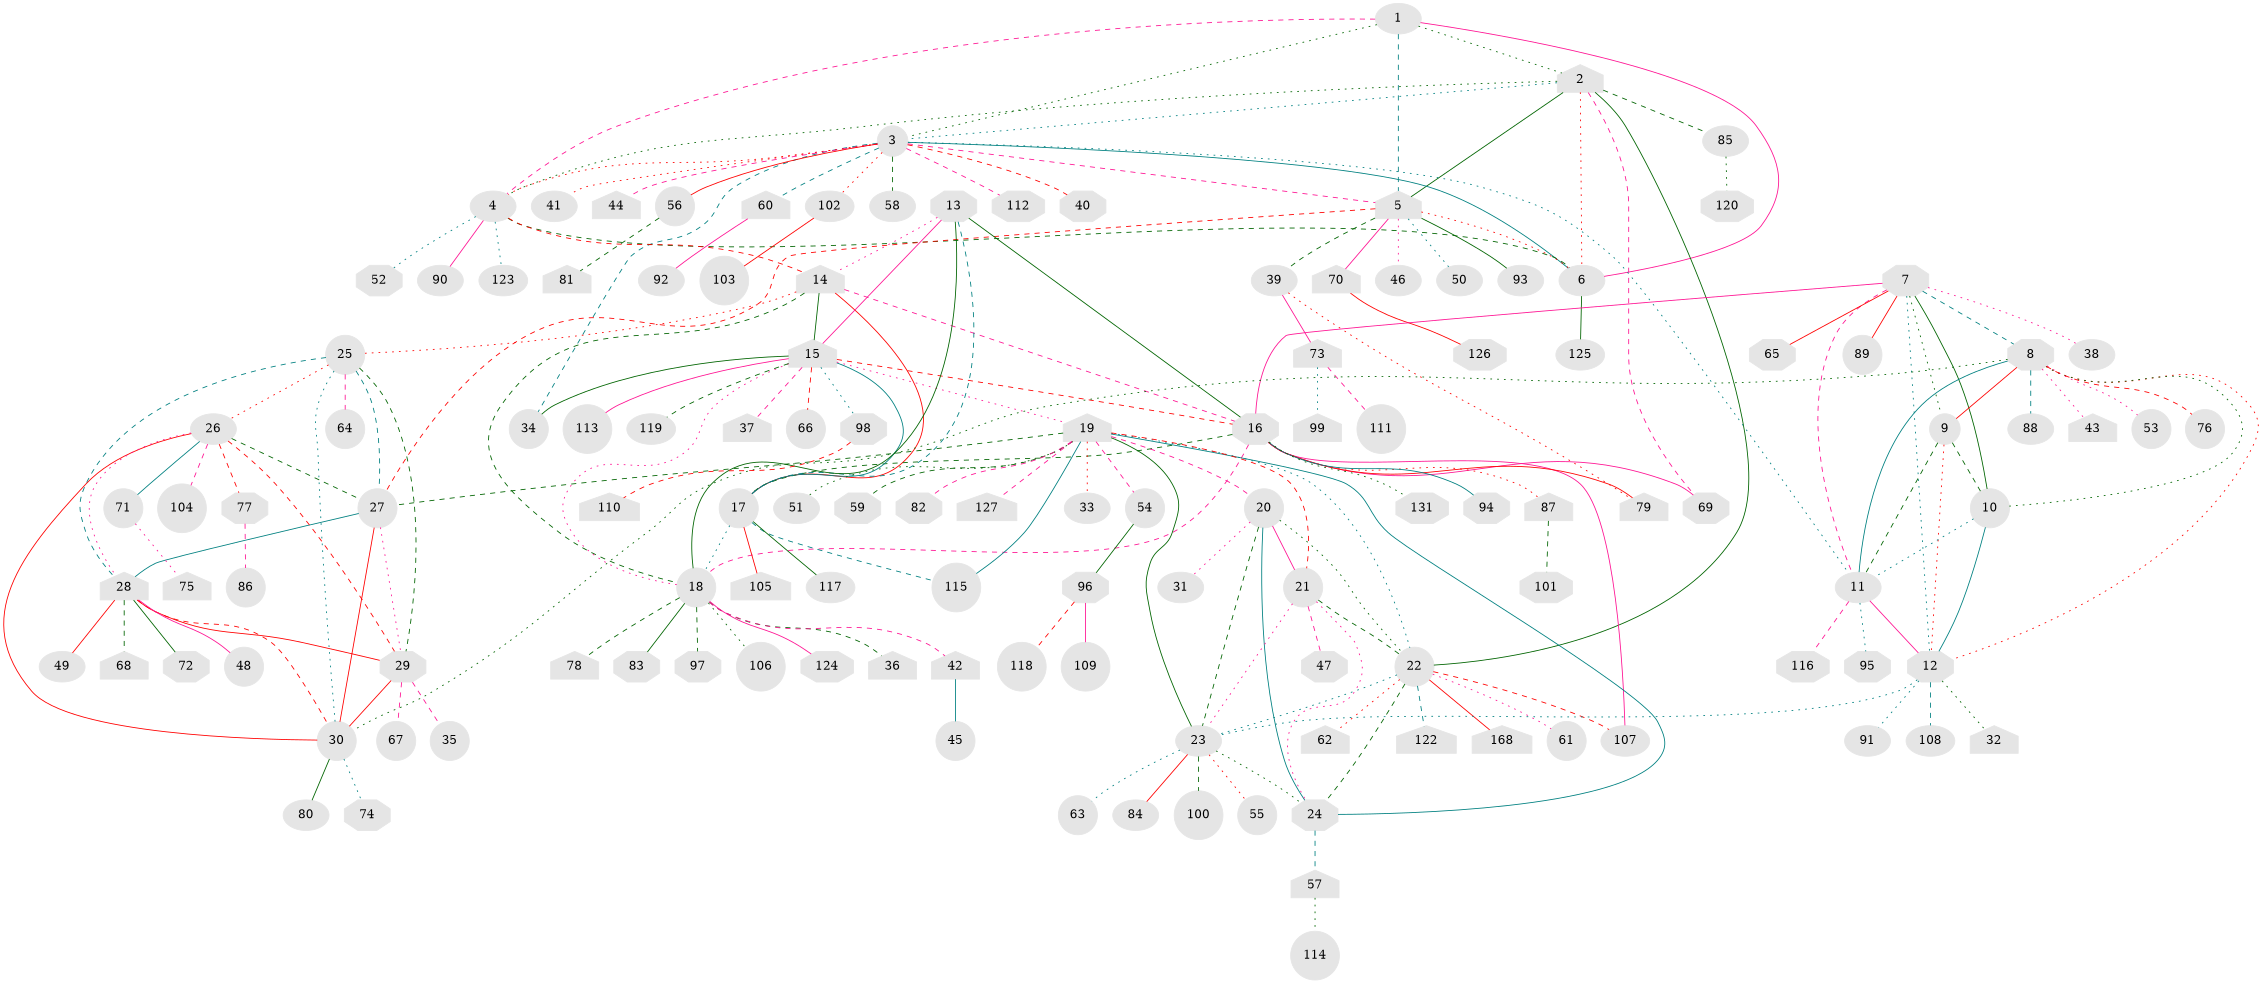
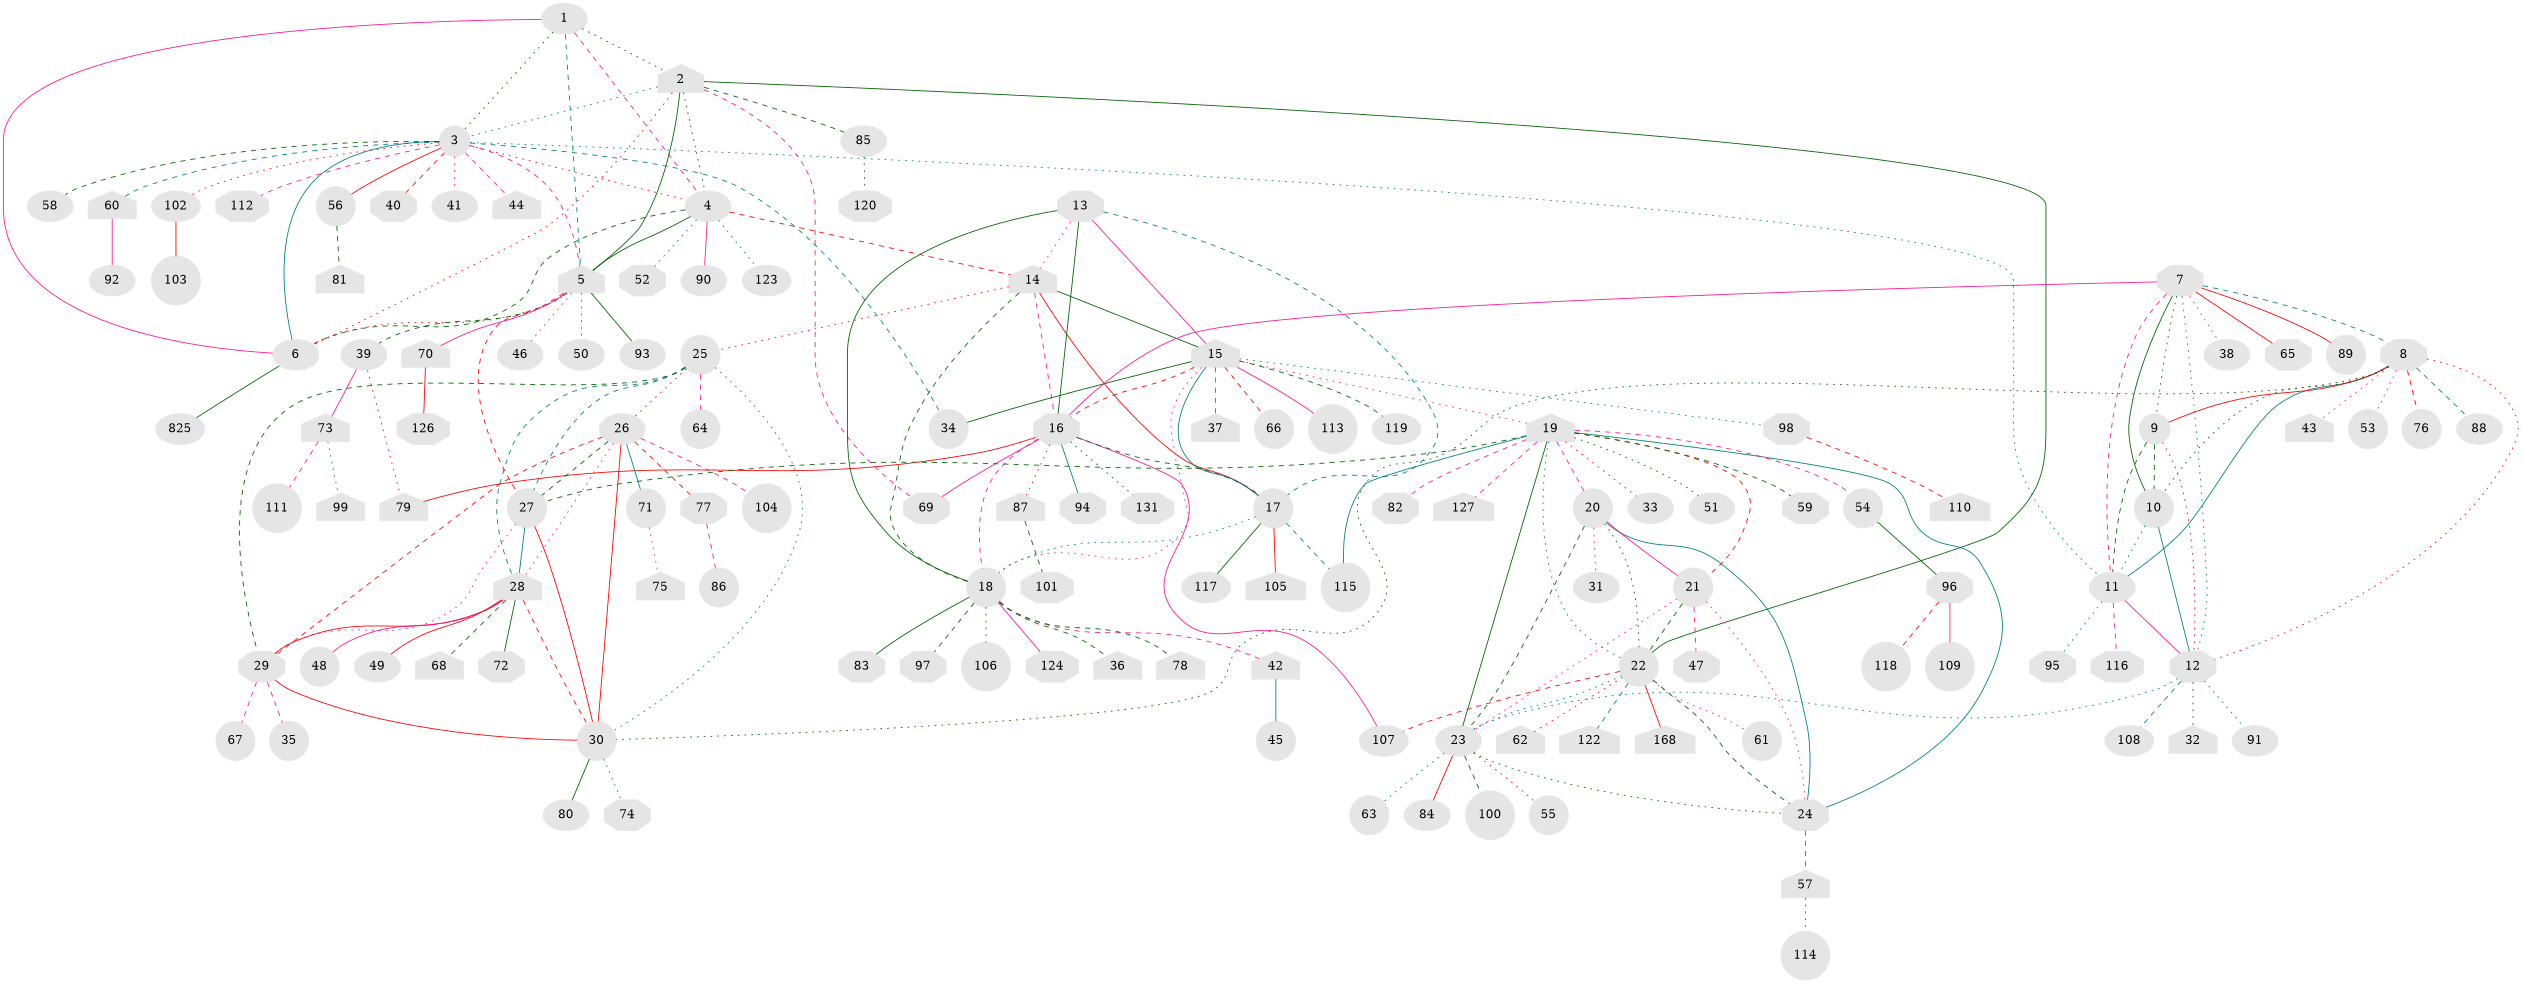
edge "4" -- "5": added
node "125": label "125" -> "825"
